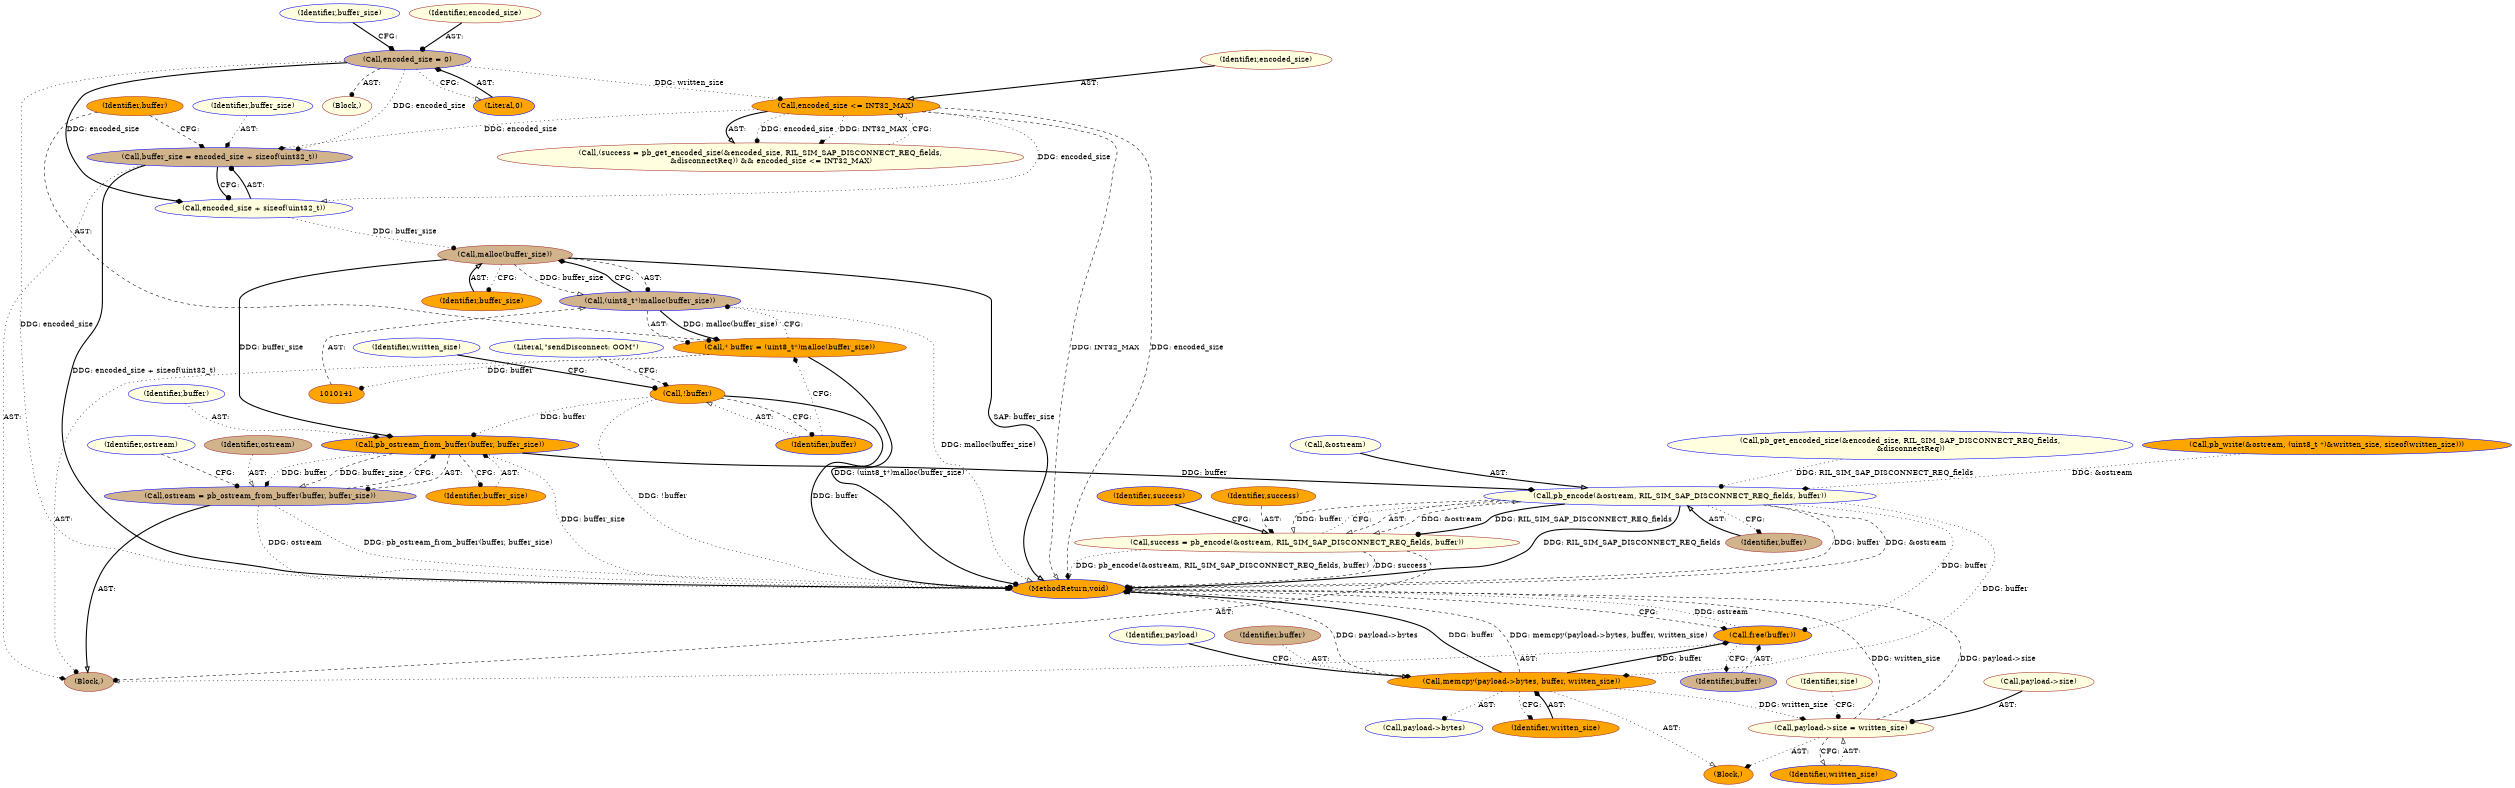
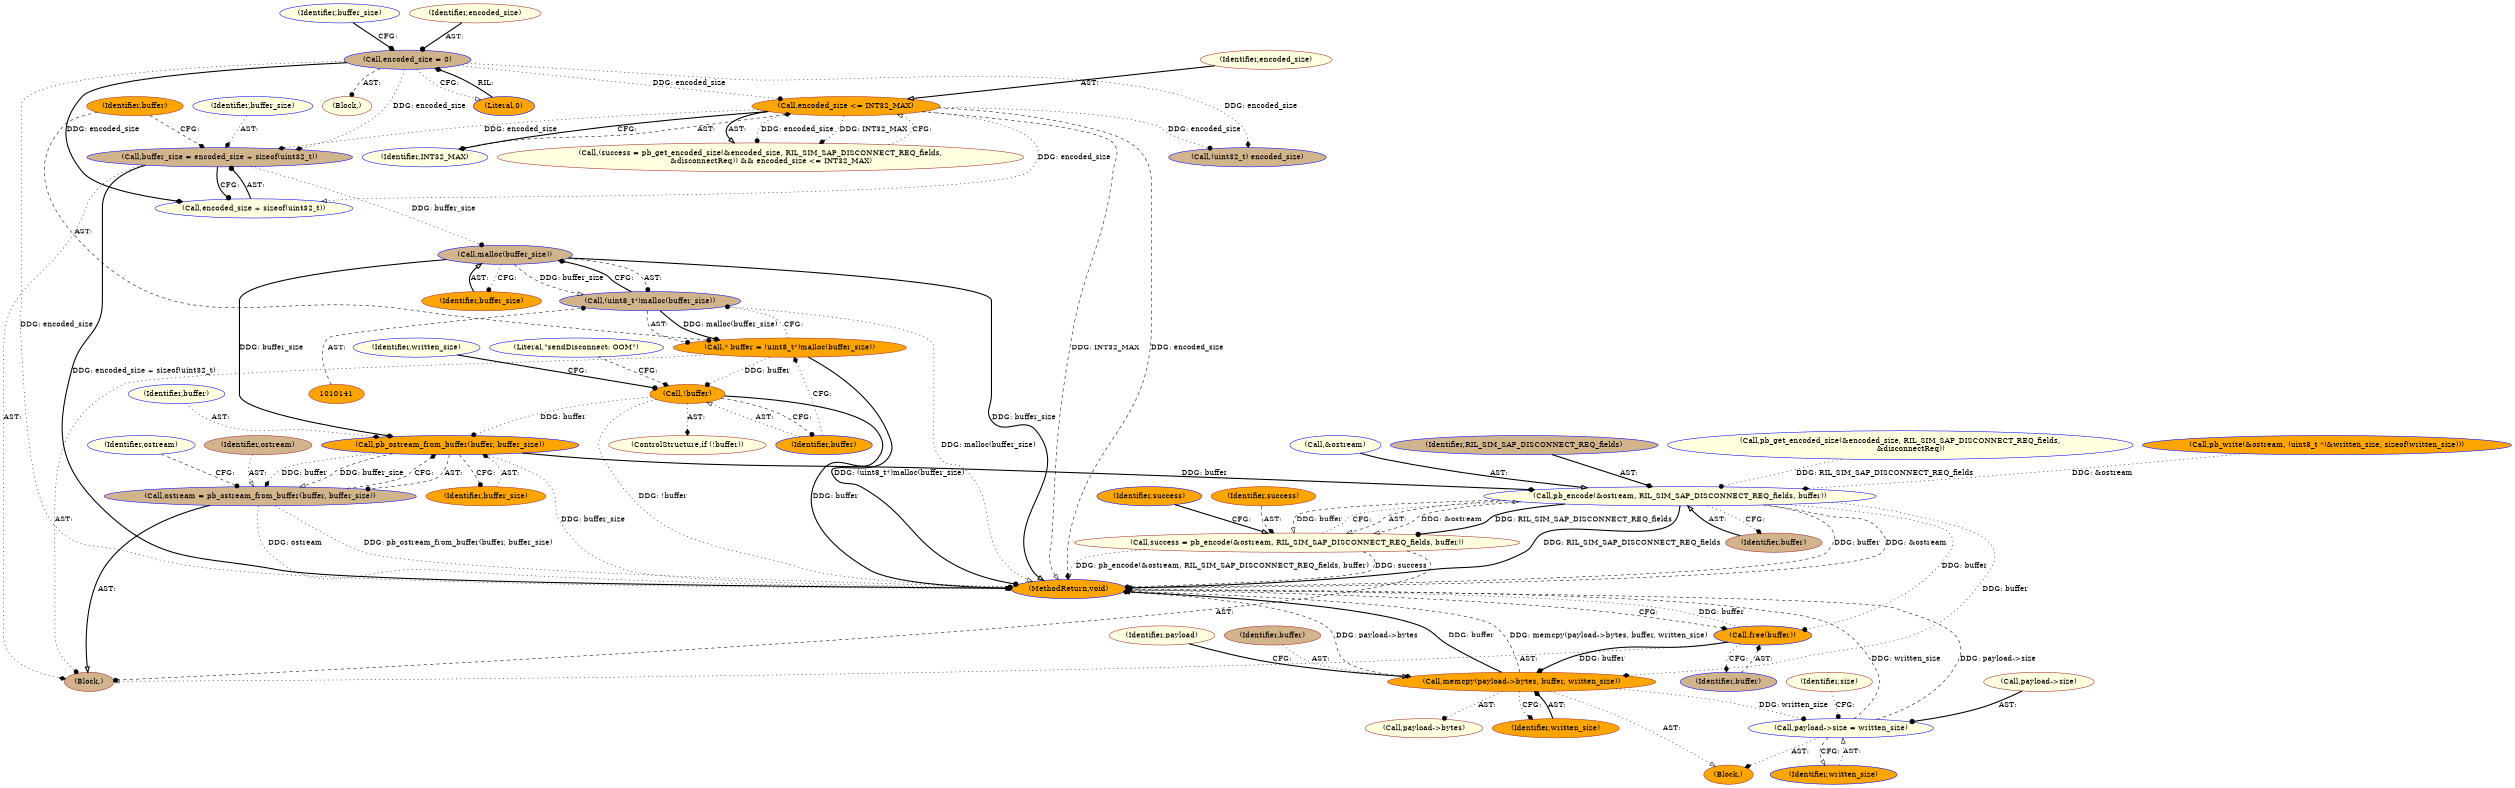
edge "(Literal,0)" -> "(Call,encoded_size = 0)": label "AST: " -> "RIL: "
edge "(Call,encoded_size = 0)" -> "(Call,encoded_size <= INT32_MAX)": label "DDG: written_size" -> "DDG: encoded_size"
edge "(Call,encoded_size = 0)" -> "(Call,buffer_size = encoded_size + sizeof(uint32_t))": arrowhead dot -> diamond
node "(Identifier,INT32_MAX)": added
node "(Call,(uint32_t) encoded_size)": added
edge "(Call,encoded_size + sizeof(uint32_t))" -> "(Call,malloc(buffer_size))": now "(Call,buffer_size = encoded_size + sizeof(uint32_t))" -> "(Call,malloc(buffer_size))"
node "(Call,malloc(buffer_size))": color brown -> blue
edge "1010141" -> "(Call,(uint8_t*)malloc(buffer_size))": arrowhead onormal -> dot
edge "(Call,* buffer = (uint8_t*)malloc(buffer_size))" -> "1010141": now "(Call,* buffer = (uint8_t*)malloc(buffer_size))" -> "(Call,!buffer)"
edge "(Call,malloc(buffer_size))" -> "(MethodReturn,void)": label "SAP: buffer_size" -> "DDG: buffer_size"
node "(ControlStructure,if (!buffer))": added
node "(Identifier,RIL_SIM_SAP_DISCONNECT_REQ_fields)": added
edge "(Call,free(buffer))" -> "(MethodReturn,void)": label "DDG: ostream" -> "DDG: buffer"
node "(Identifier,payload)": color blue -> brown
edge "(Call,memcpy(payload->bytes, buffer, written_size))" -> "(Call,free(buffer))": reversed
edge "(Call,memcpy(payload->bytes, buffer, written_size))" -> "(Call,payload->size = written_size)": arrowhead diamond -> dot
node "(Call,payload->bytes)": color blue -> brown
node "(Call,payload->size = written_size)": color brown -> blue
